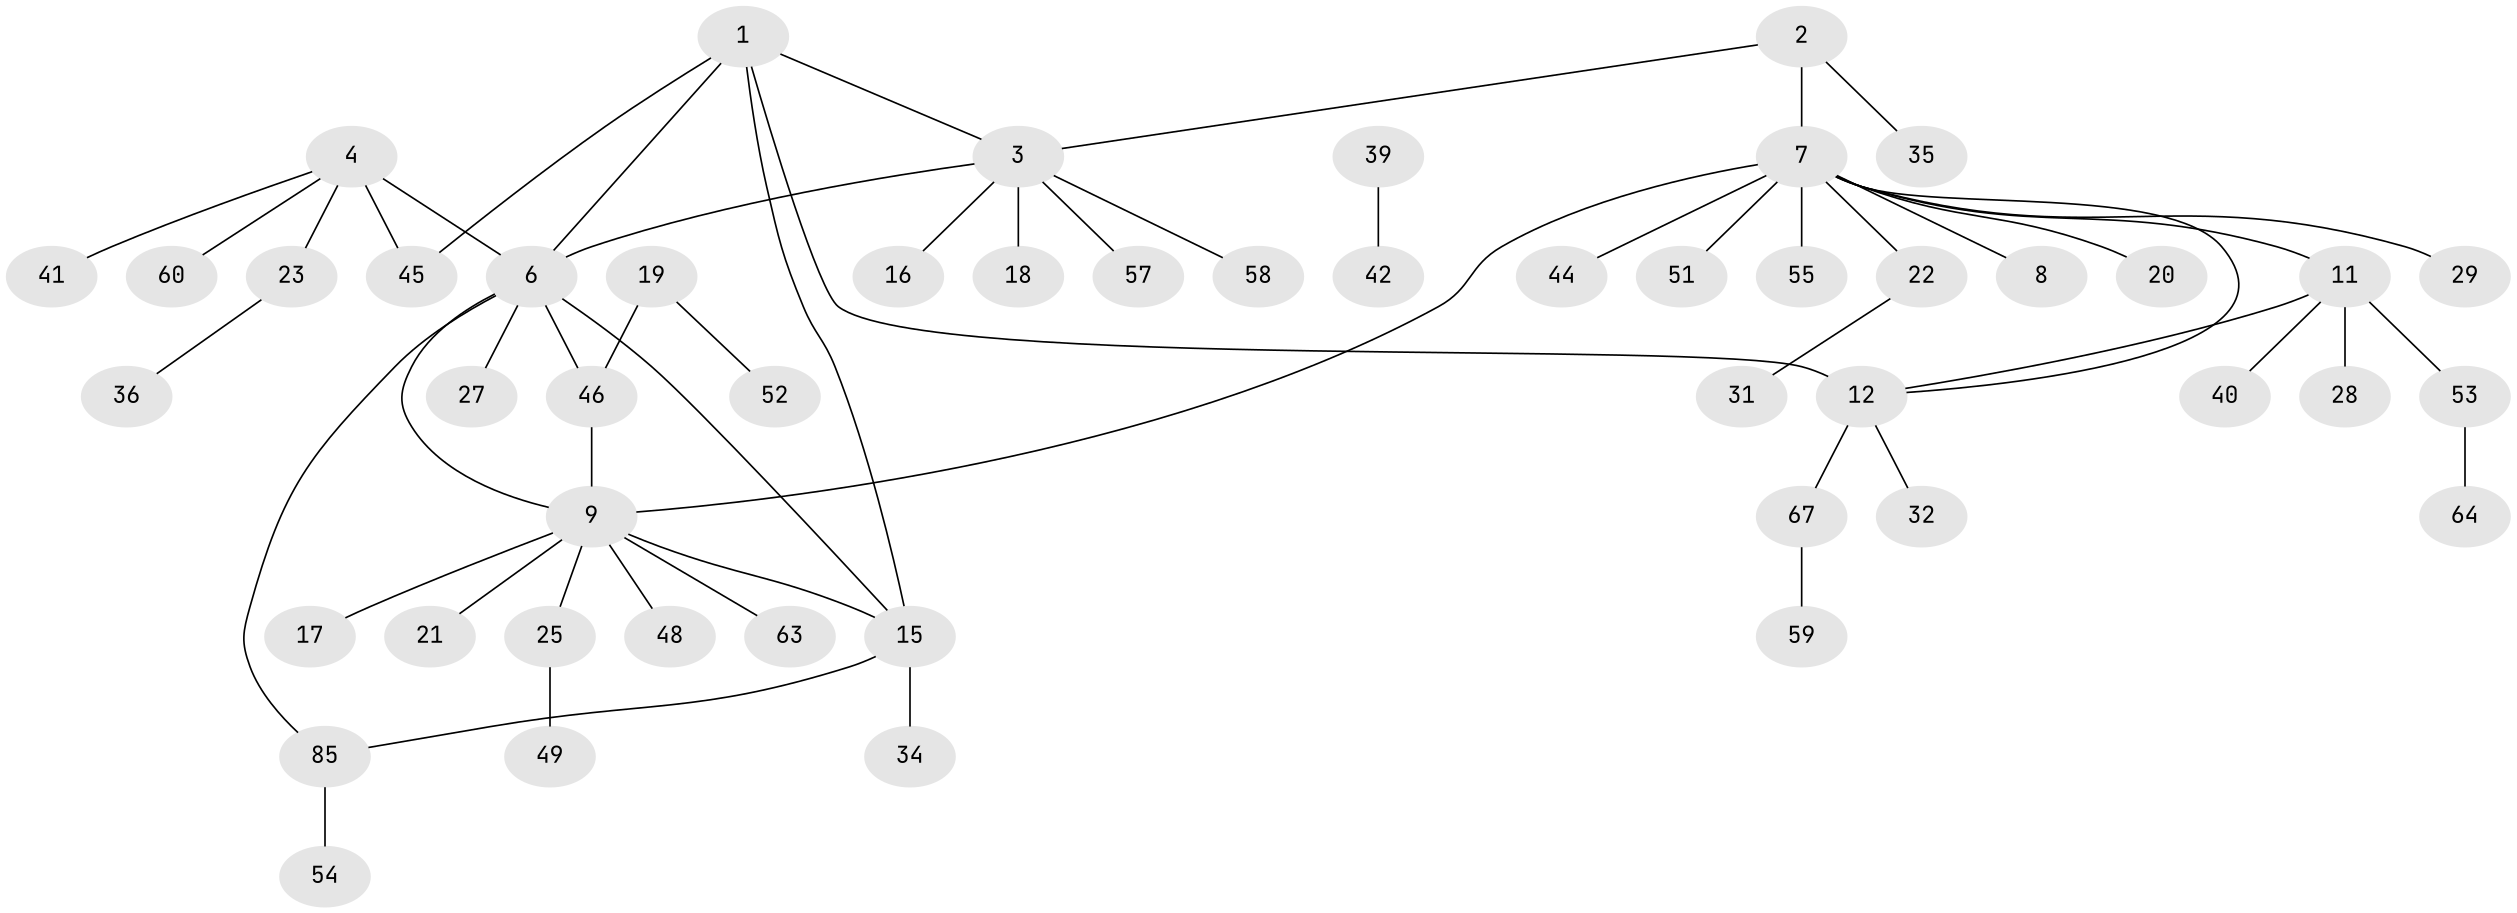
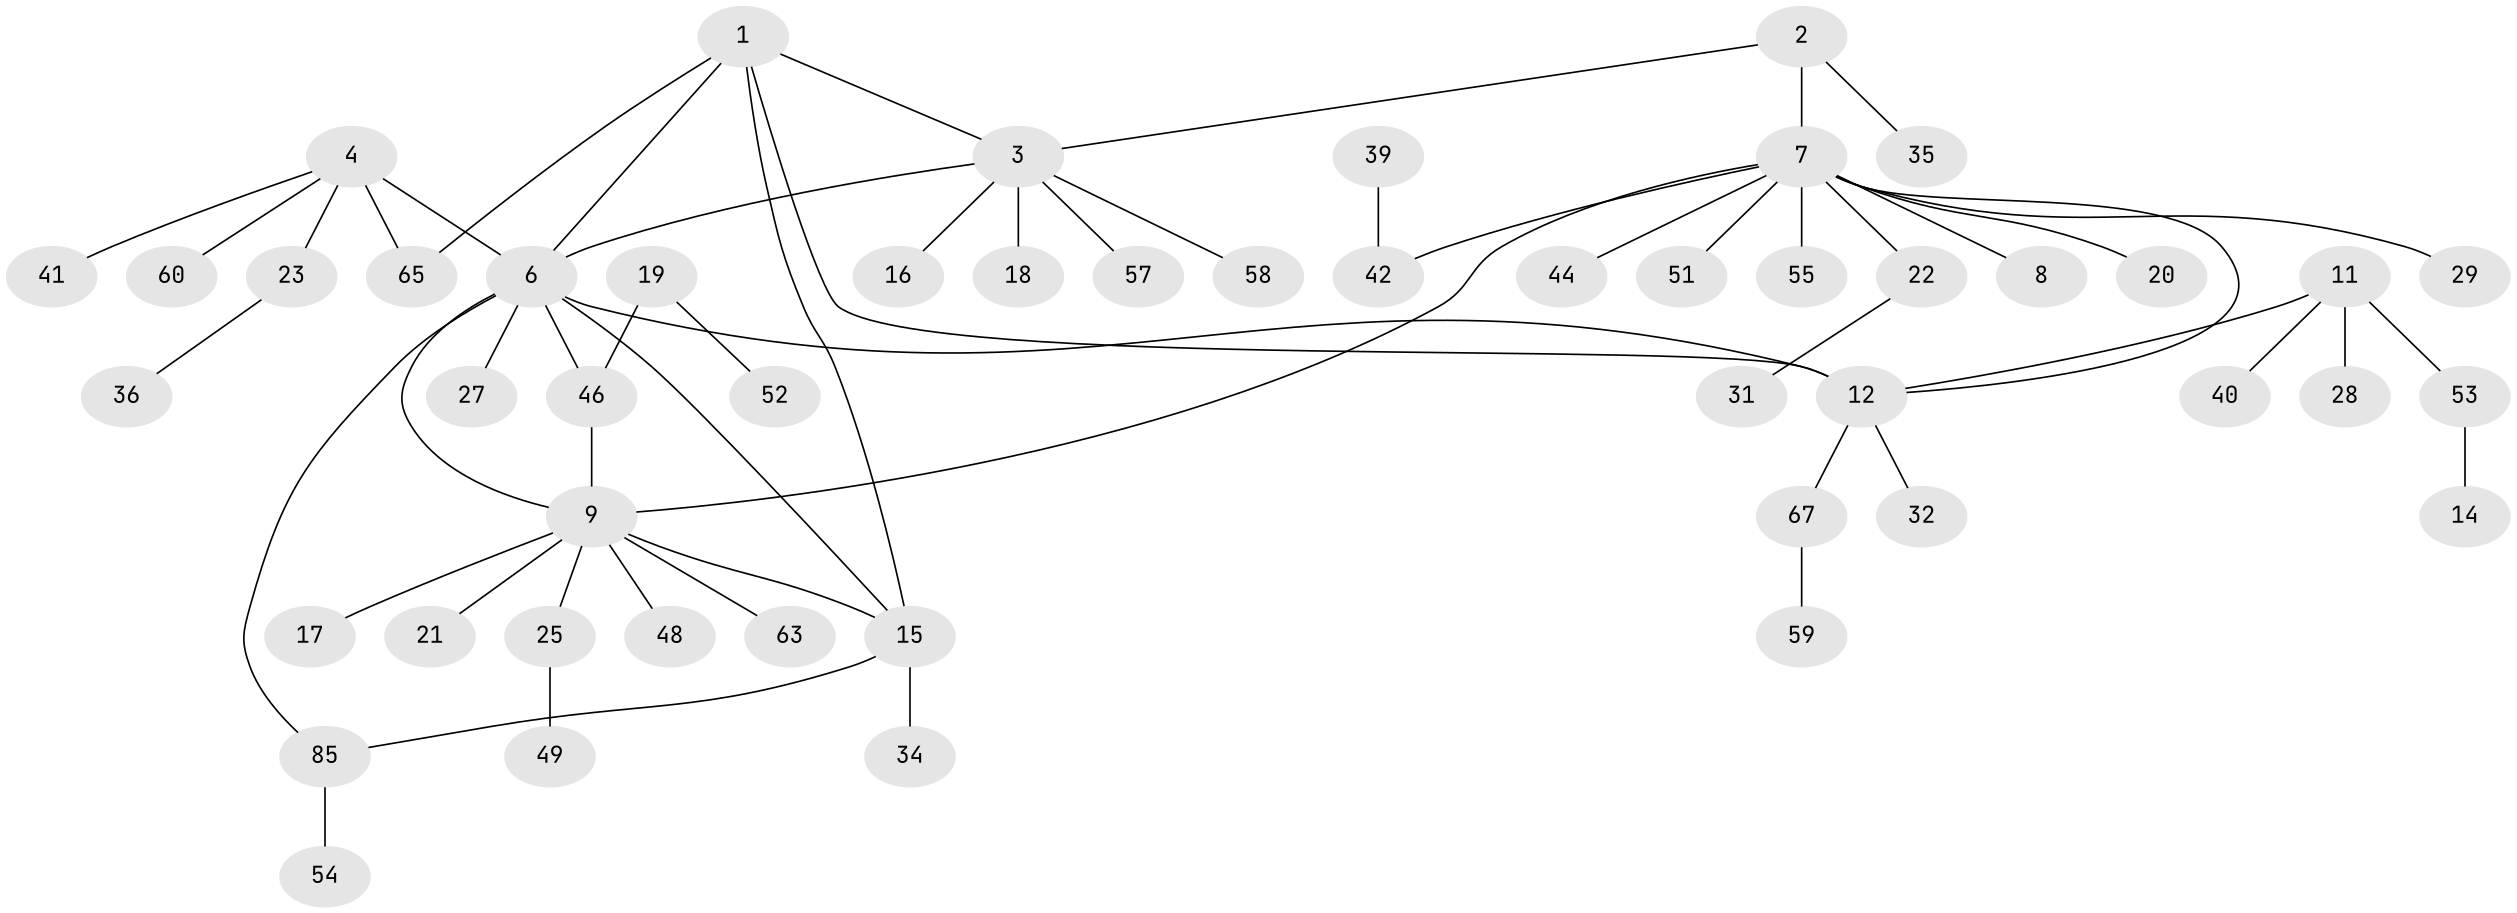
edge "7" -- "11": now "7" -- "42"
node "45": label "45" -> "65"
edge "6" -- "12": added
node "64": label "64" -> "14"
